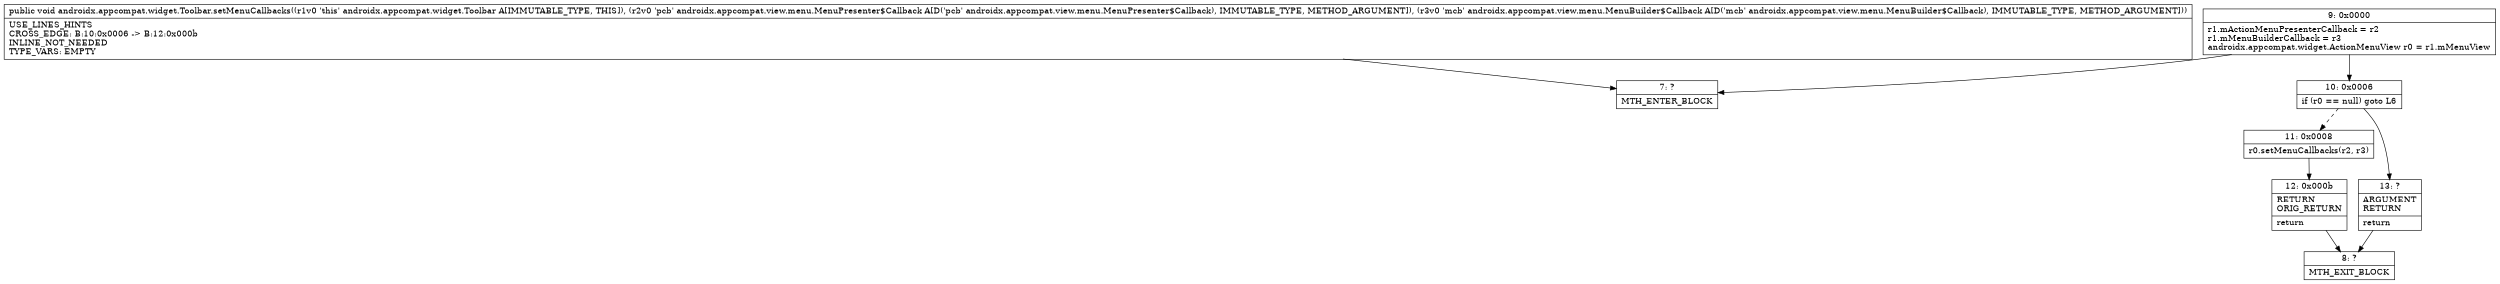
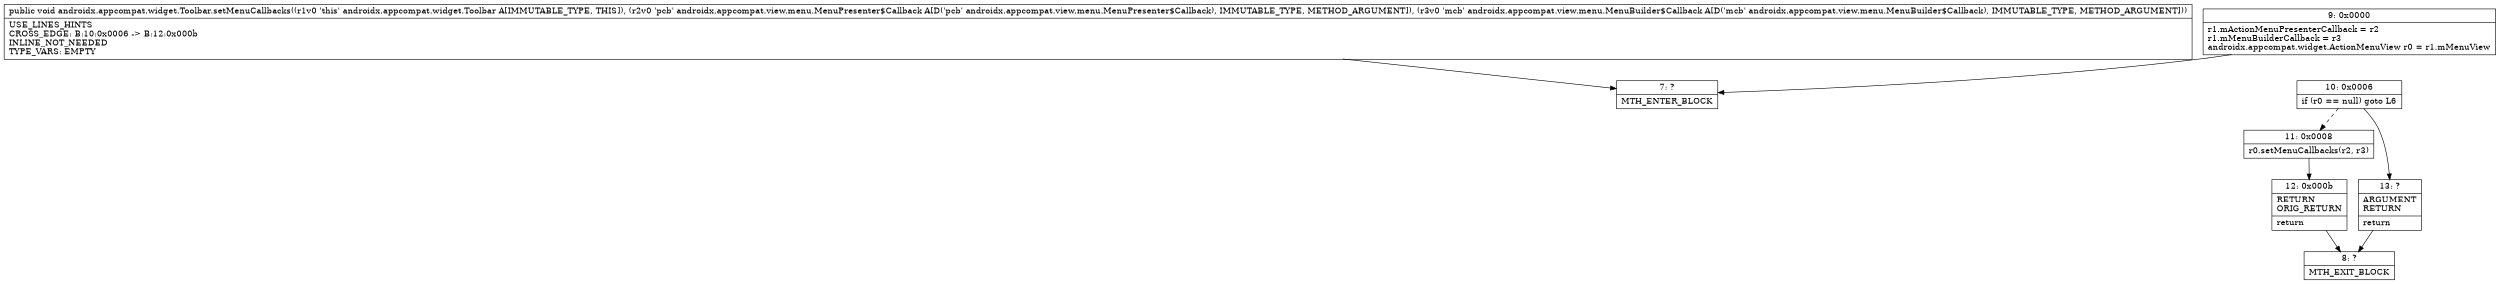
edge "9: 0x0000" -> "10: 0x0006": removed
